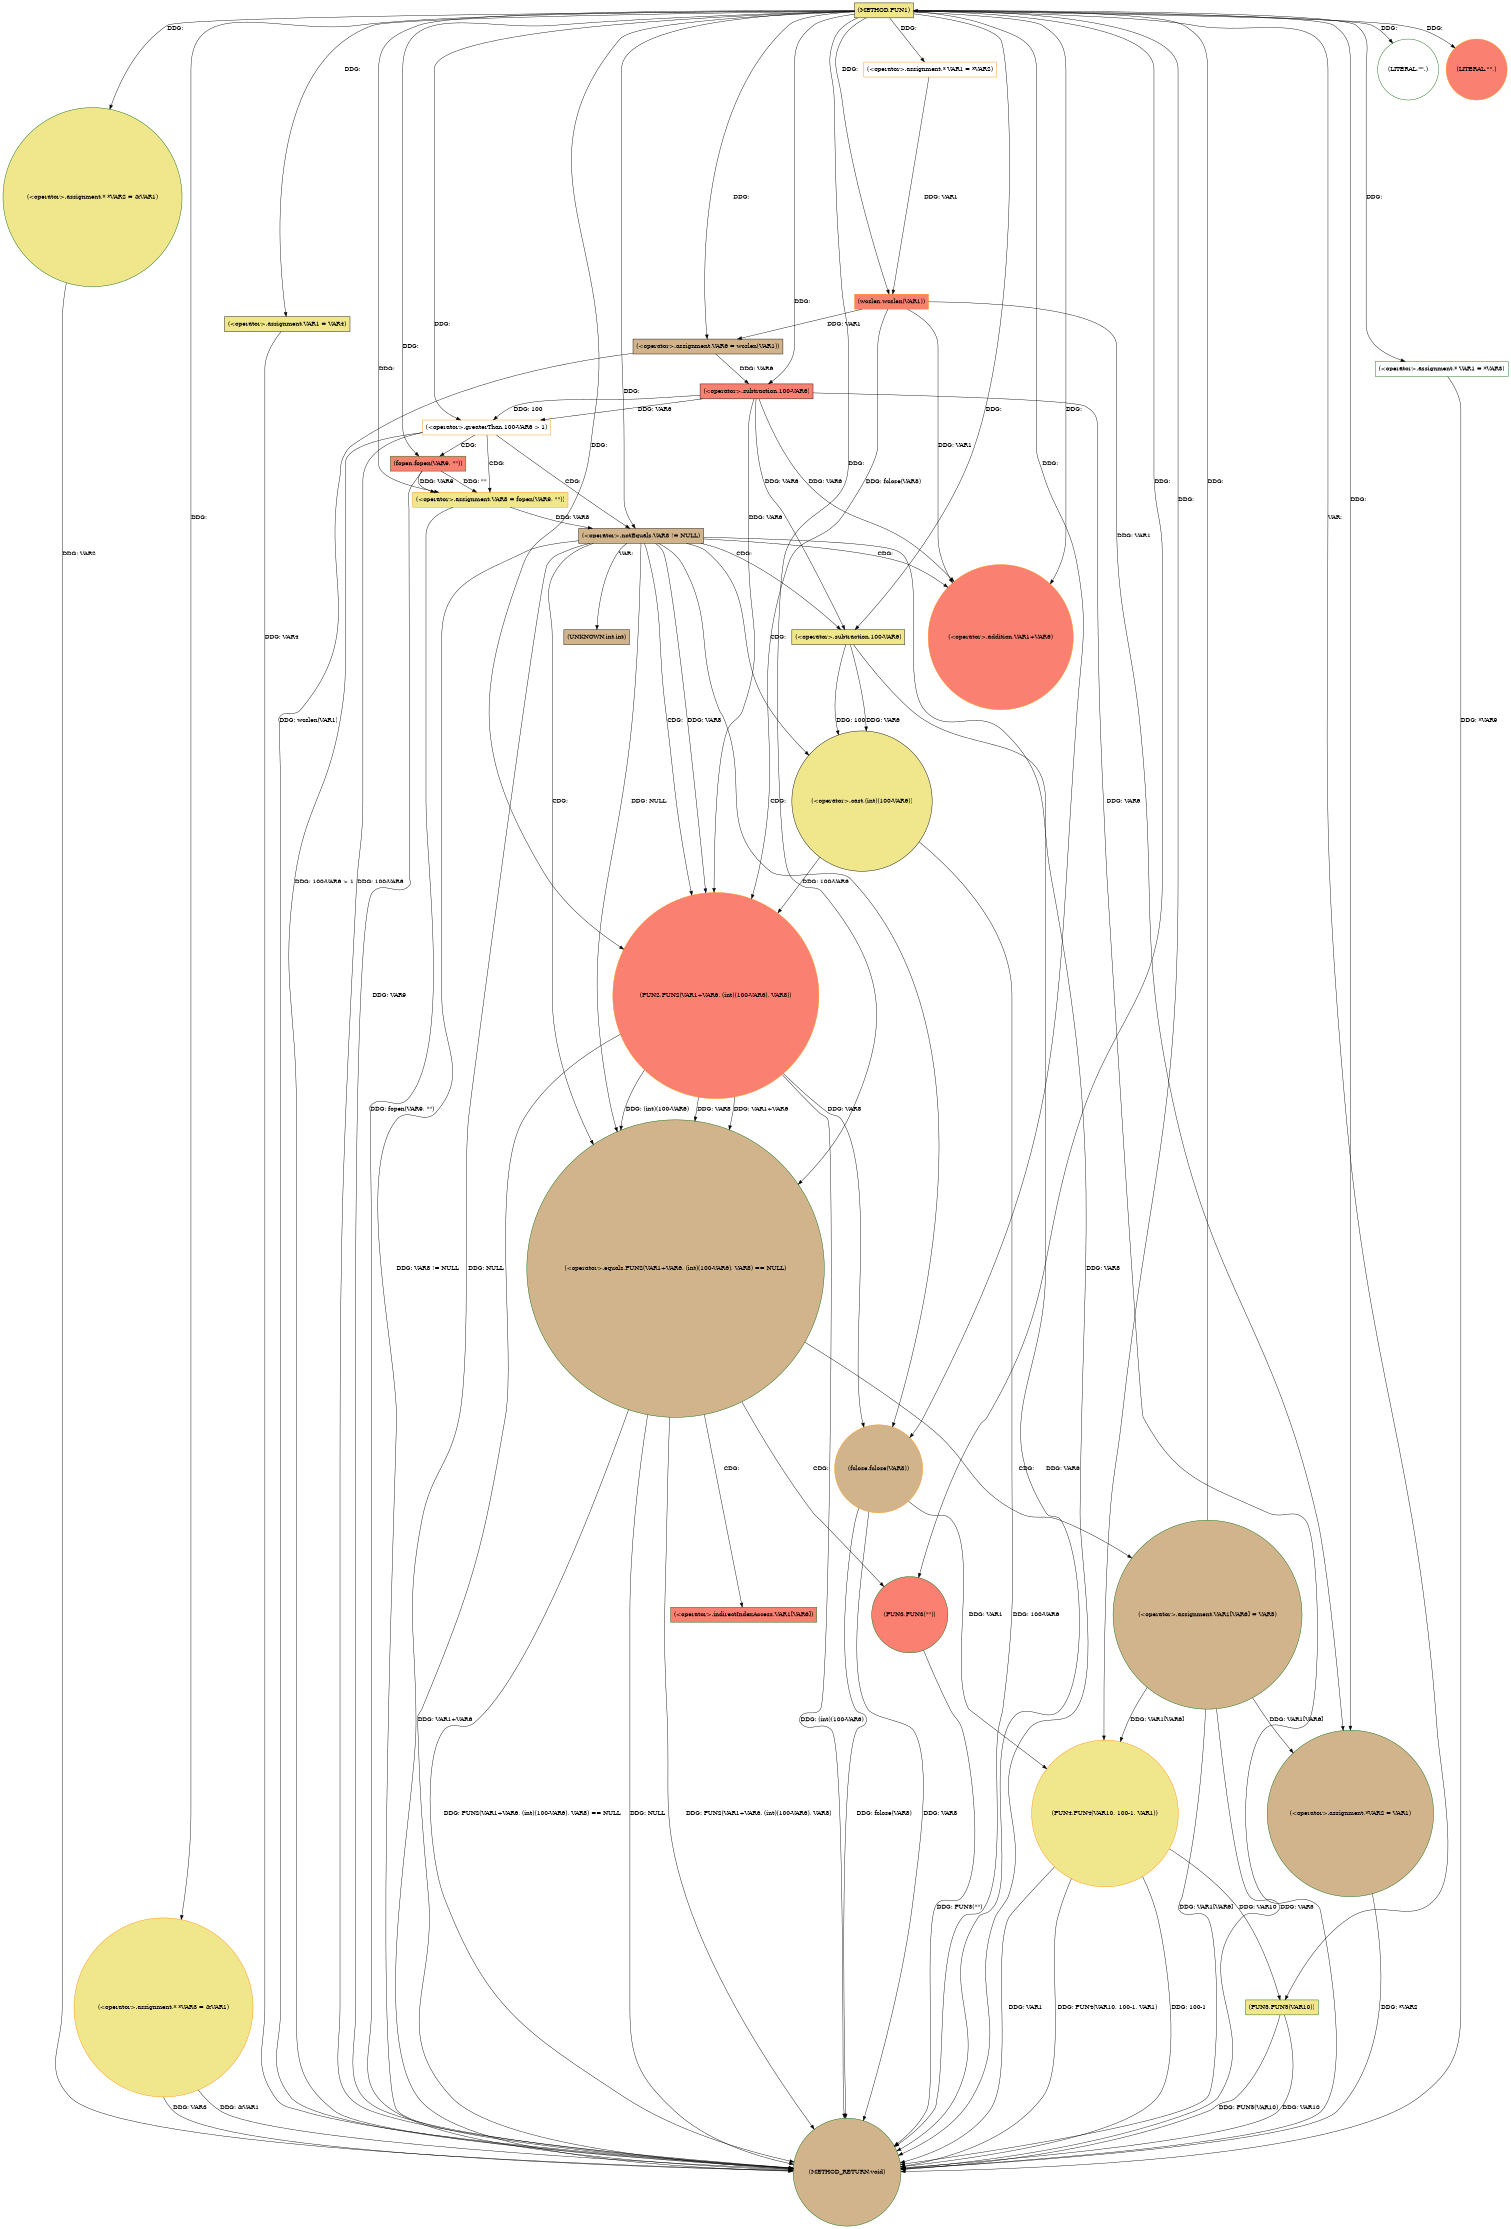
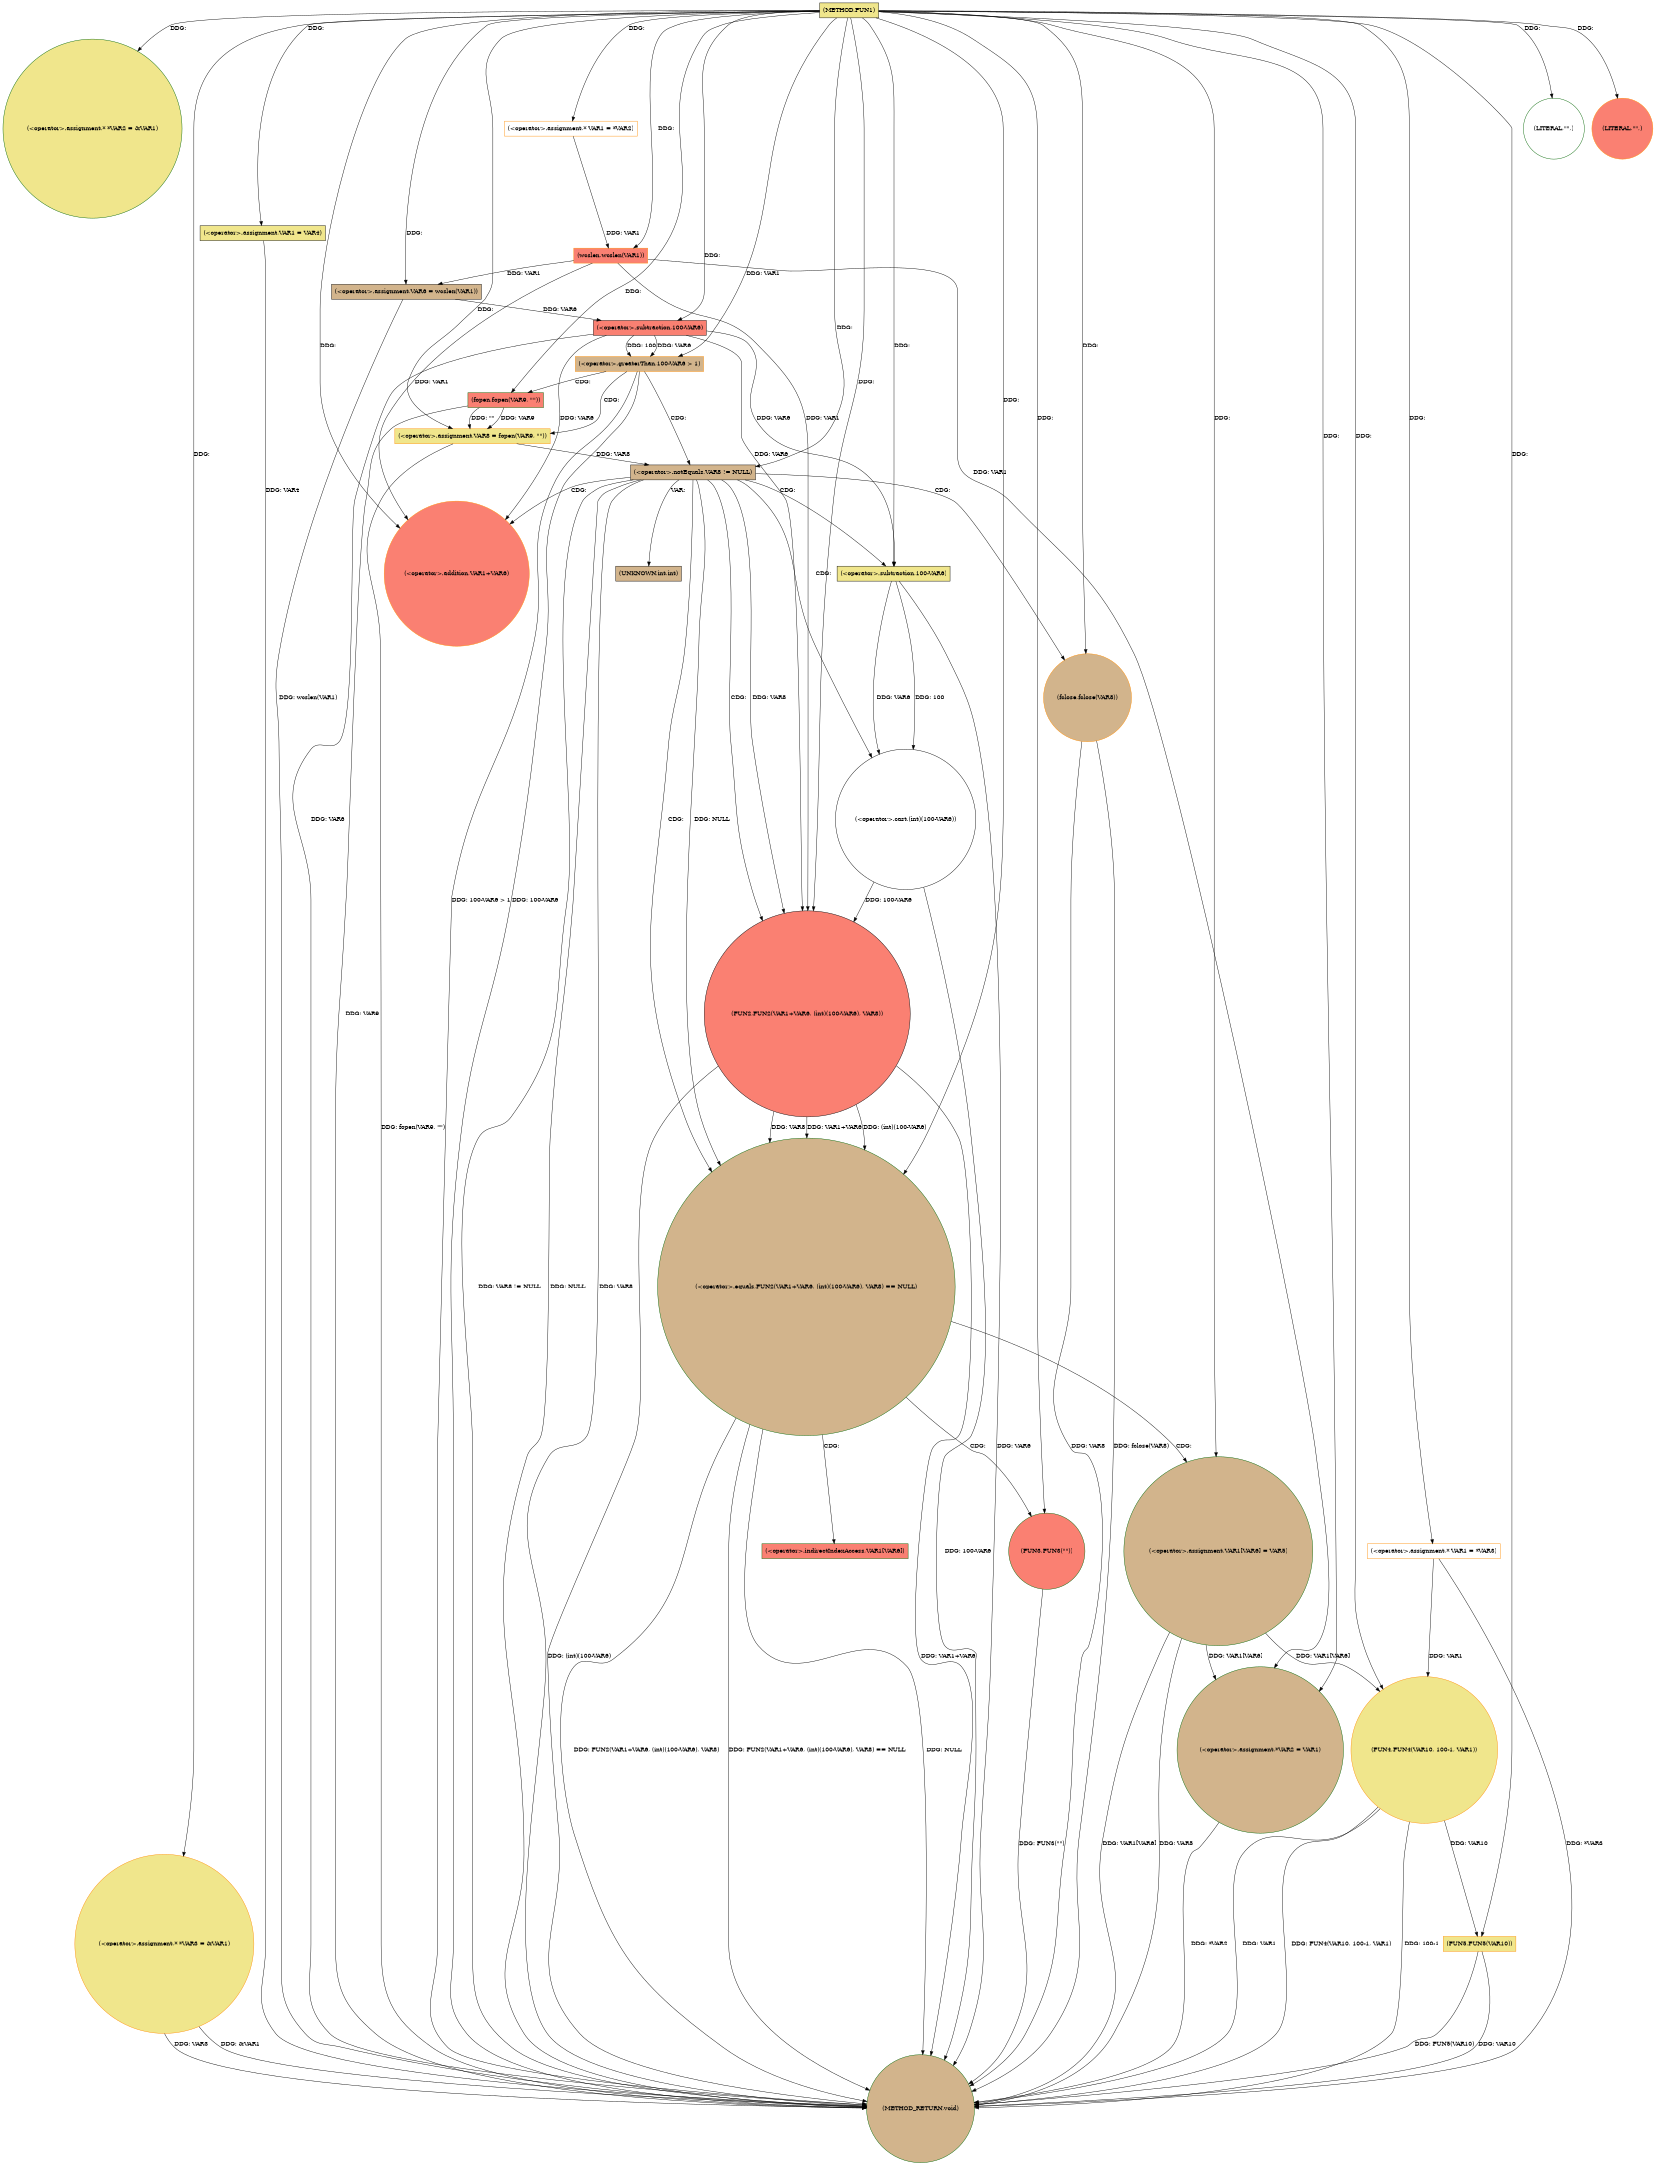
edge "(METHOD,FUN1)" -> "(<operator>.greaterThan,100-VAR6 > 1)": label "DDG: " -> "DDG: VAR1"
node "(<operator>.assignment,* VAR1 = *VAR3)": color darkgreen -> darkorange
node "(<operator>.greaterThan,100-VAR6 > 1)": fillcolor white -> tan
edge "(wcslen,wcslen(VAR1))" -> "(FUN2,FUN2(VAR1+VAR6, (int)(100-VAR6), VAR8))": label "DDG: fclose(VAR8)" -> "DDG: VAR1"
edge "(METHOD,FUN1)" -> "(FUN5,FUN5(VAR10))": label "VAR: " -> "DDG: "
edge "(<operator>.assignment,VAR1[VAR6] = VAR5)" -> "(METHOD,FUN1)": reversed
edge "(<operator>.assignment,* VAR1 = *VAR3)" -> "(METHOD_RETURN,void)": label "DDG: *VAR9" -> "DDG: *VAR3"
node "(<operator>.cast,(int)(100-VAR6))": fillcolor khaki -> white
node "(FUN2,FUN2(VAR1+VAR6, (int)(100-VAR6), VAR8))": color darkorange -> black
edge "(FUN2,FUN2(VAR1+VAR6, (int)(100-VAR6), VAR8))" -> "(fclose,fclose(VAR8))": removed, label "DDG: VAR8"
edge "(<operator>.assignment,* *VAR2 = &VAR1)" -> "(METHOD_RETURN,void)": removed, label "DDG: VAR2"
edge "(fclose,fclose(VAR8))" -> "(FUN4,FUN4(VAR10, 100-1, VAR1))": now "(<operator>.assignment,* VAR1 = *VAR3)" -> "(FUN4,FUN4(VAR10, 100-1, VAR1))"
node "(FUN5,FUN5(VAR10))": color darkgreen -> darkorange
